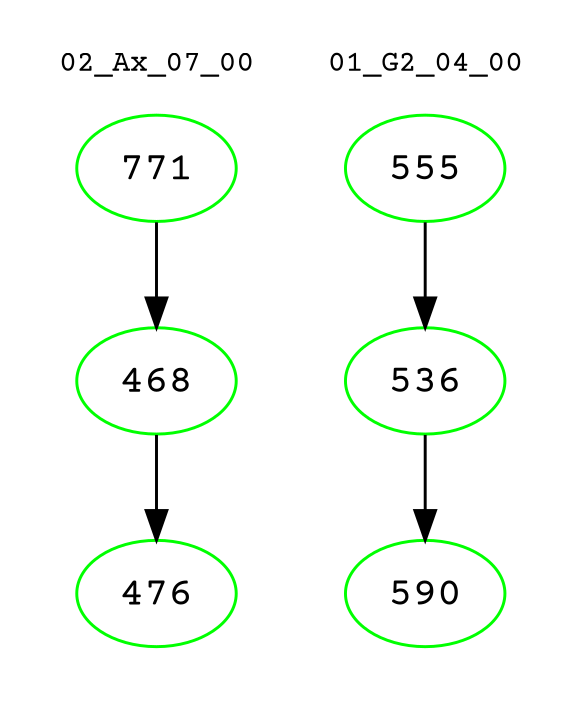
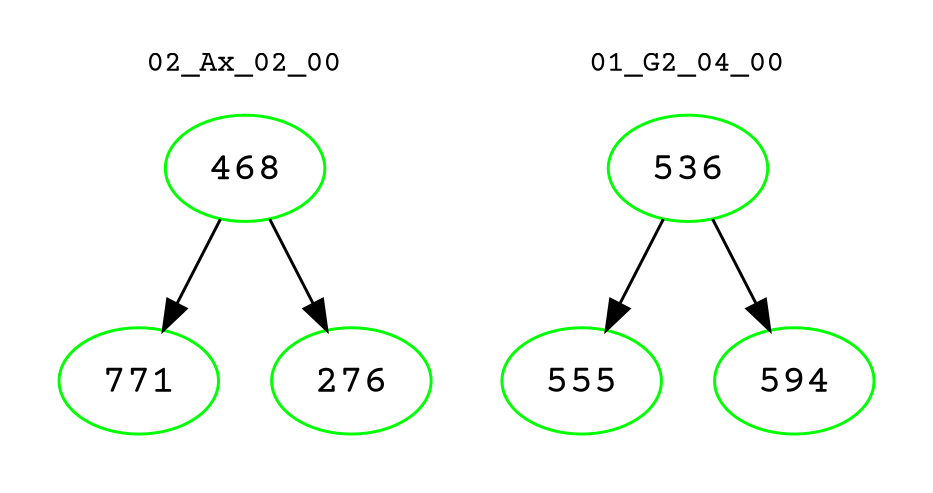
cluster "02_Ax_07_00": label "02_Ax_07_00" -> "02_Ax_02_00"
edge "771" -> "468": reversed
edge "555" -> "536": reversed
node "476": label "476" -> "276"
node "590": label "590" -> "594"
